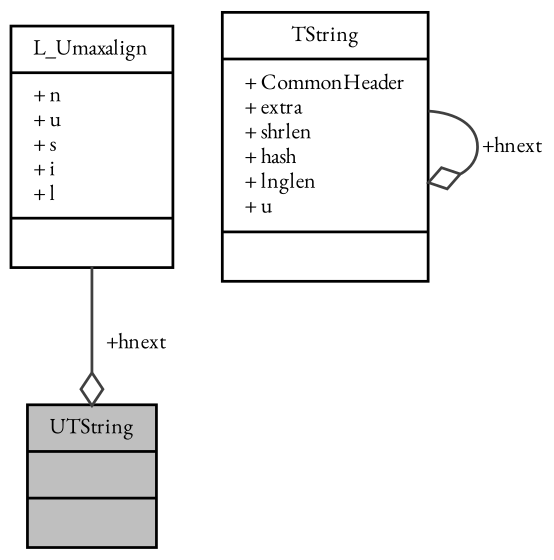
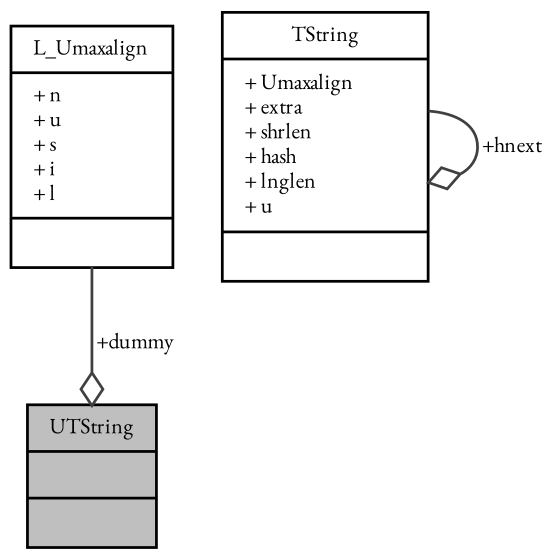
node "TString": text "+ CommonHeader" -> "+ Umaxalign"
edge "L_Umaxalign" -> "UTString": label " +hnext" -> " +dummy"
